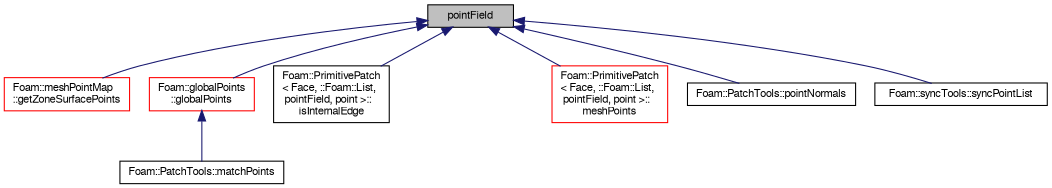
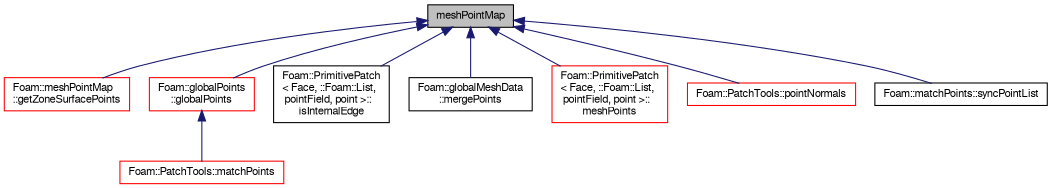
node "pointField": label "pointField" -> "meshPointMap"
node "Foam::globalMeshData ::mergePoints": added
node "Foam::PatchTools::pointNormals": color black -> red
node "Foam::syncTools::syncPointList": label "Foam::syncTools::syncPointList" -> "Foam::matchPoints::syncPointList"
node "Foam::PatchTools::matchPoints": color black -> red
